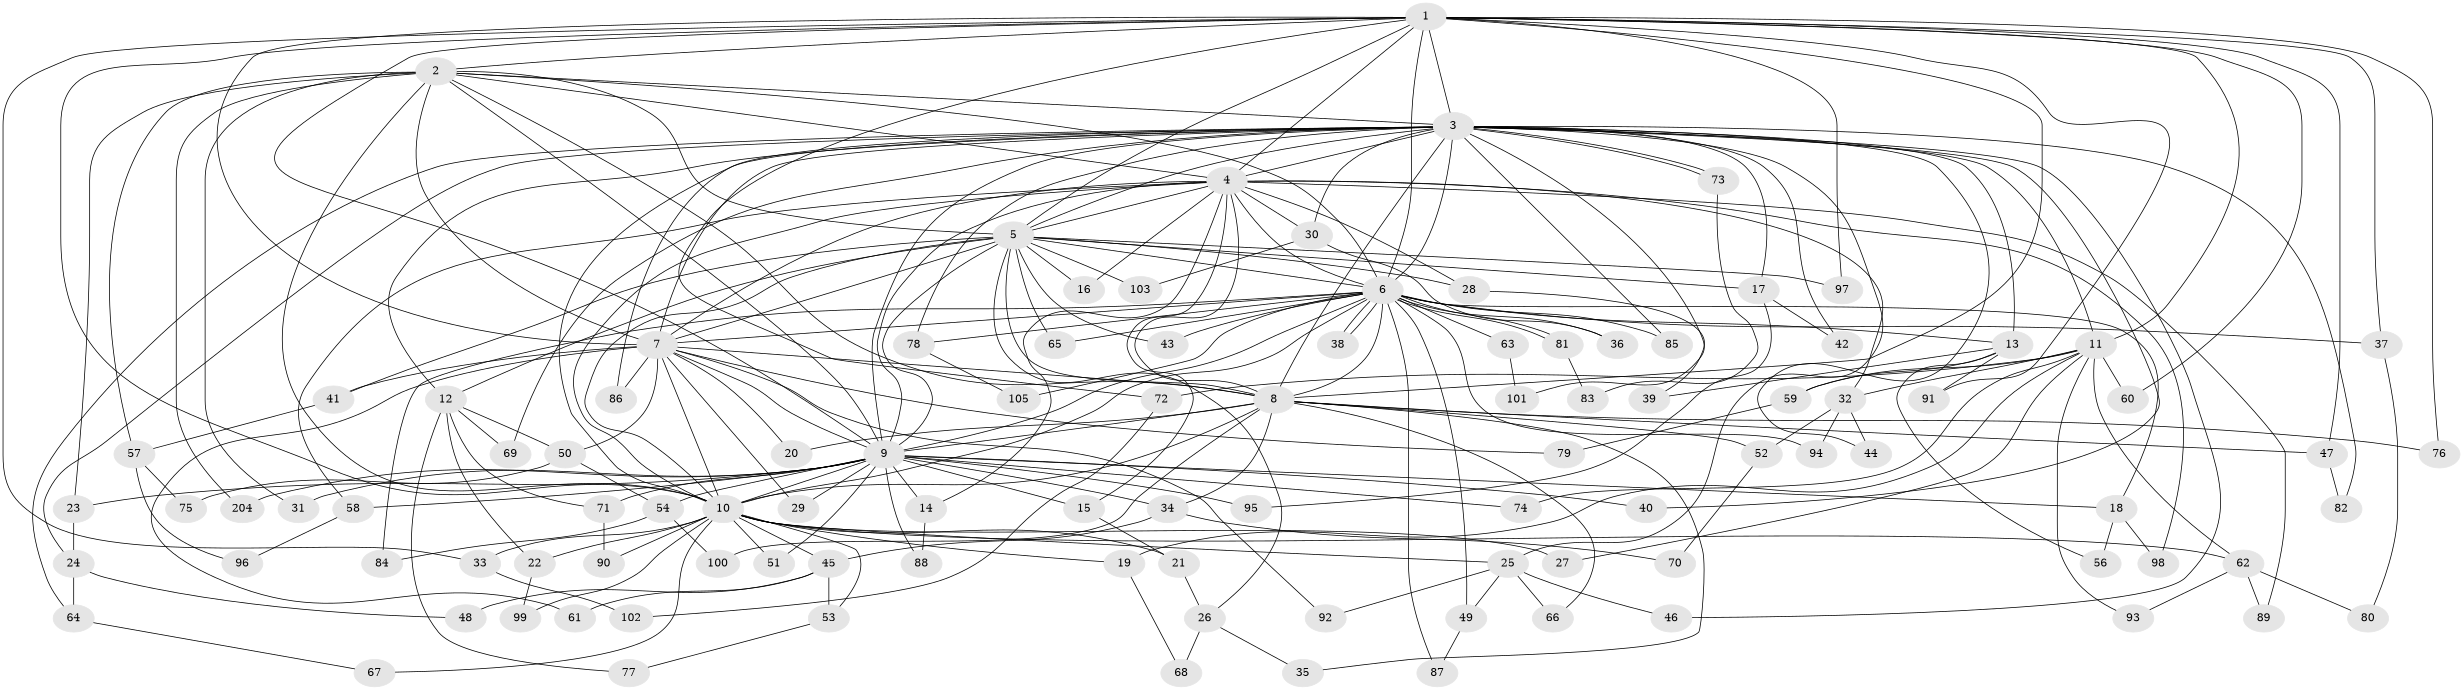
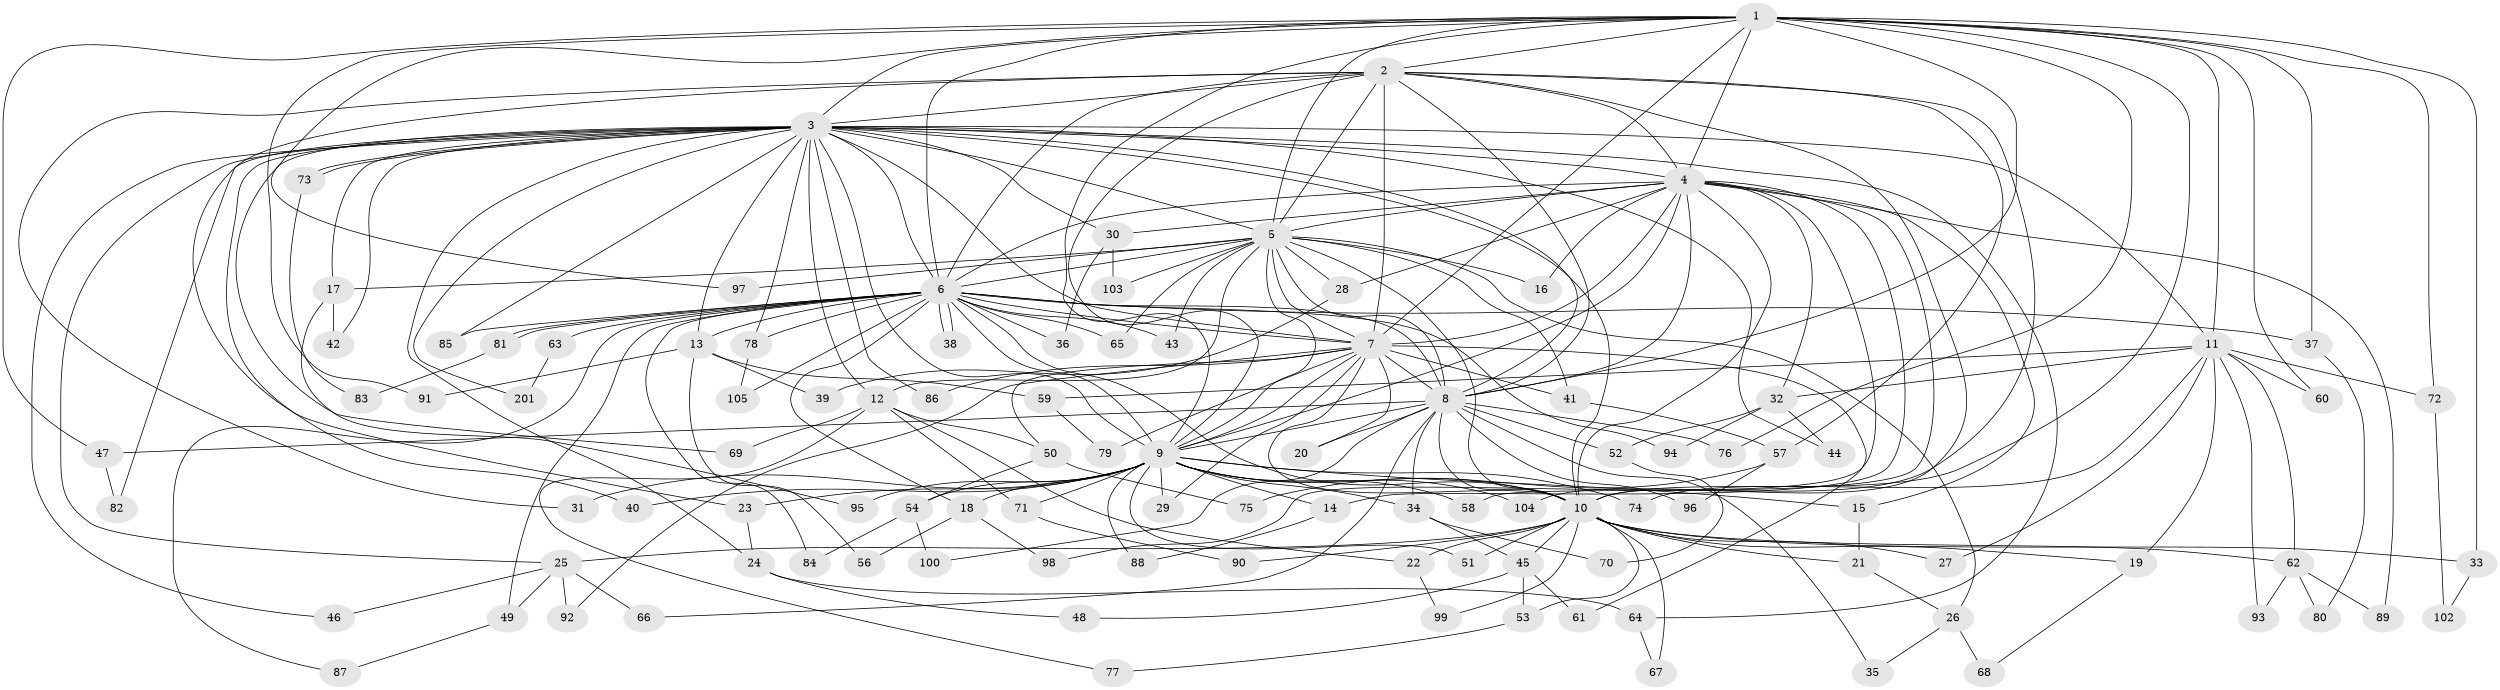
node "101": label "101" -> "201"
node "204": label "204" -> "104"
edge "58" -- "96": now "8" -- "96"
